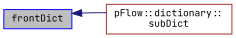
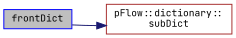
edge "pFlow::dictionary:: subDict" -> "frontDict": reversed
